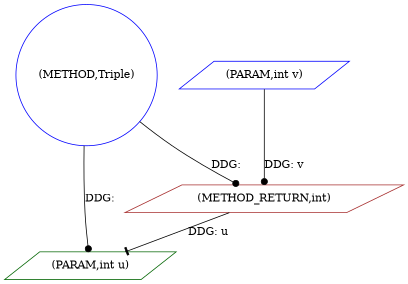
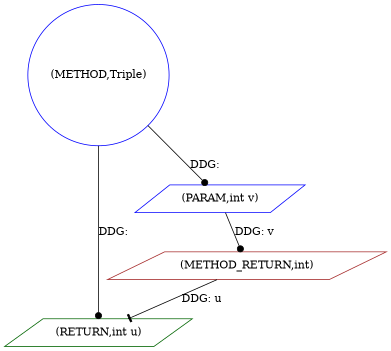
edge "(METHOD,Triple)" -> "(METHOD_RETURN,int)": now "(METHOD,Triple)" -> "(PARAM,int v)"
node "(PARAM,int u)": label "(PARAM,int u)" -> "(RETURN,int u)"
